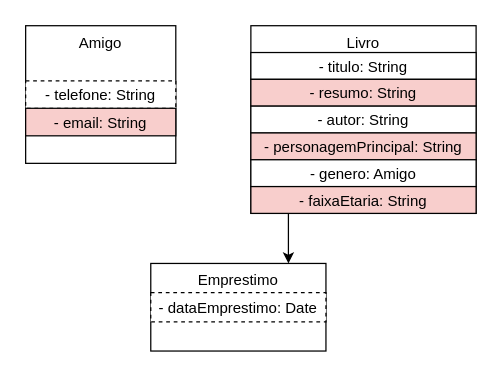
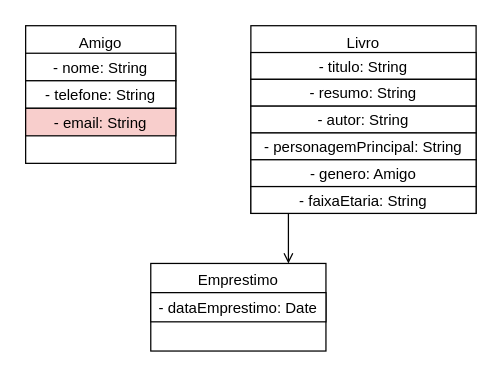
node "- nome: String": added
node "- resumo: String": fillcolor #f8cecc -> #ffffff
node "- telefone: String": style dashed -> solid
node "- personagemPrincipal: String": fillcolor #f8cecc -> #ffffff
node "- faixaEtaria: String": fillcolor #f8cecc -> #ffffff
edge "Livro" -> "Emprestimo": arrowhead classic -> open
node "- dataEmprestimo: Date": style dashed -> solid
